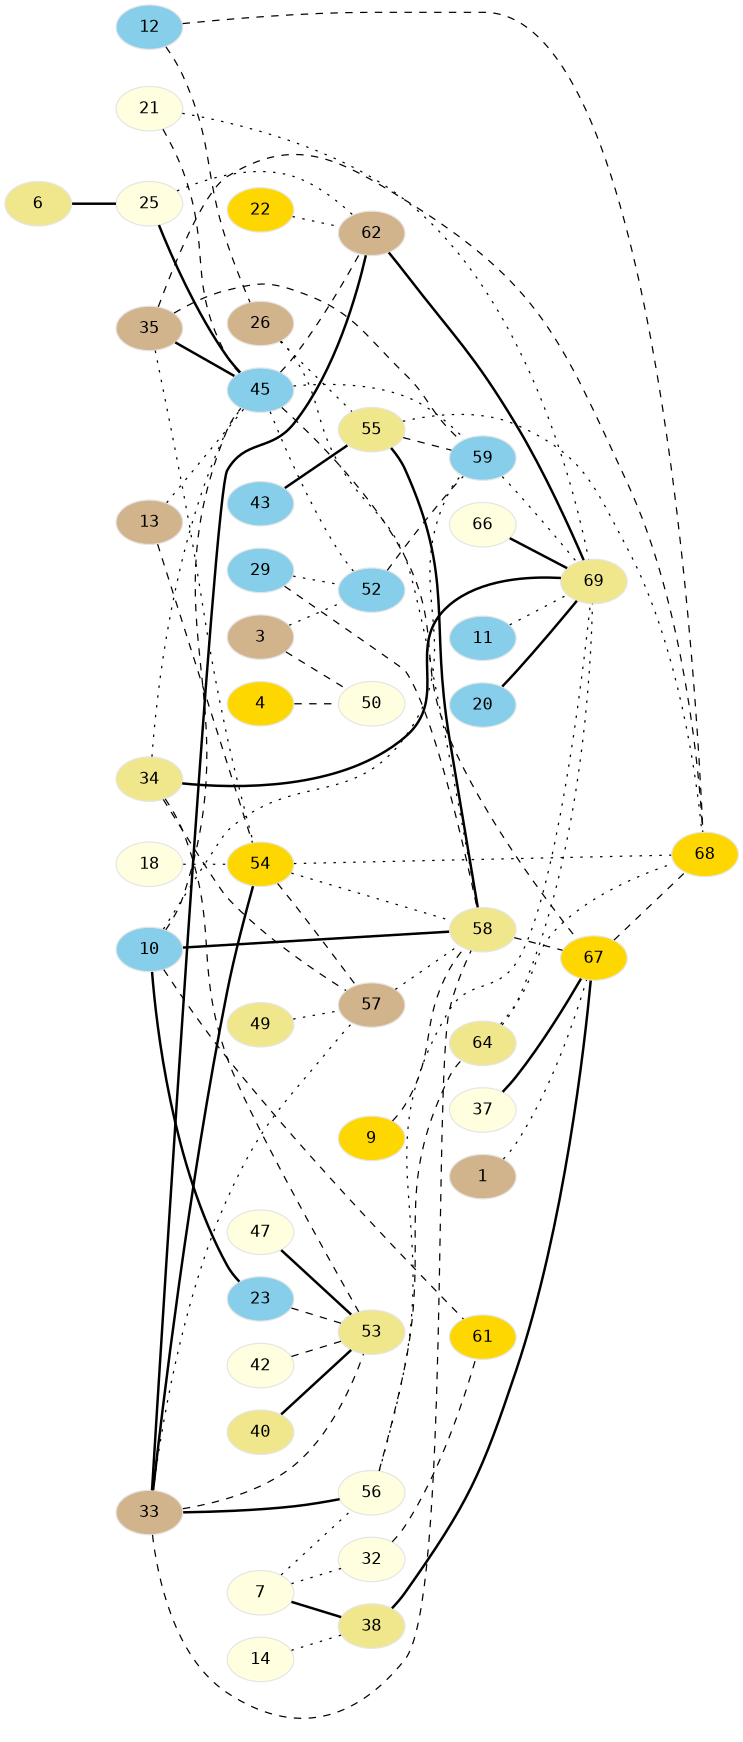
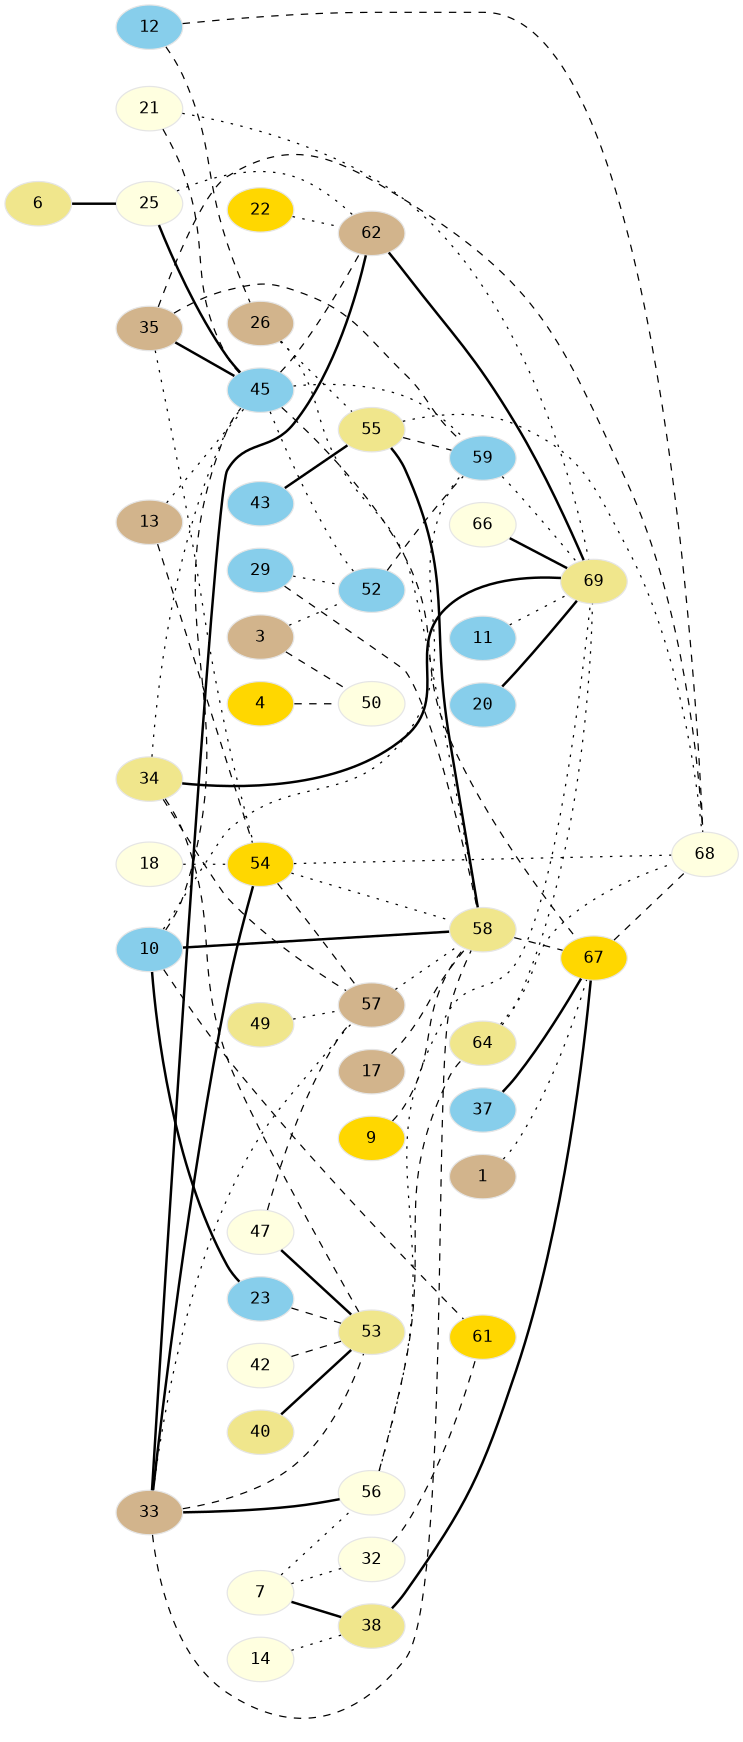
node "68": fillcolor gold -> lightyellow
node "17": added
node "37": fillcolor lightyellow -> skyblue
edge "57" -- "47": added
